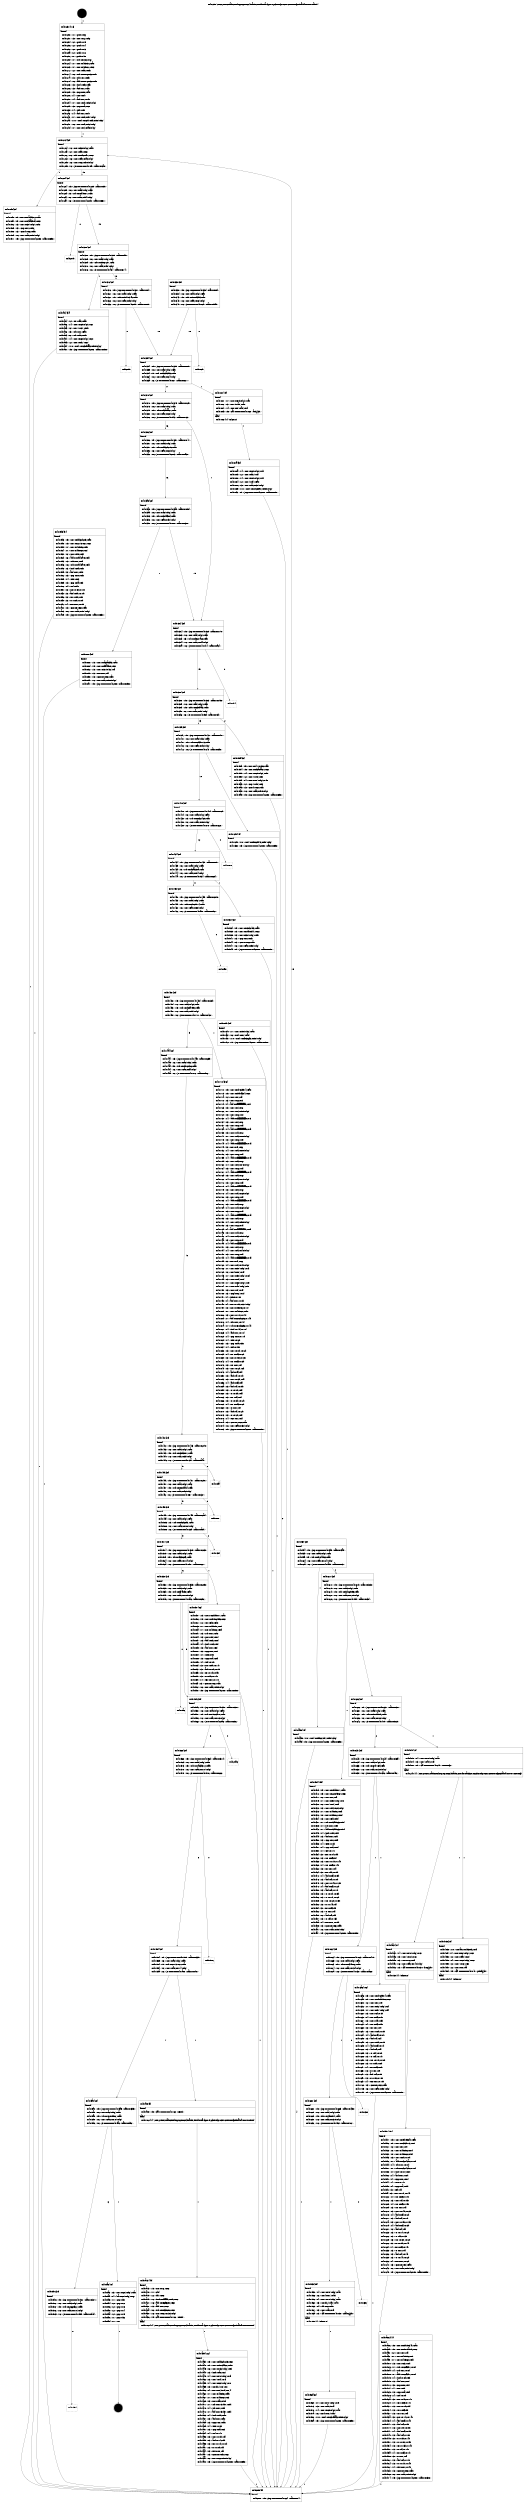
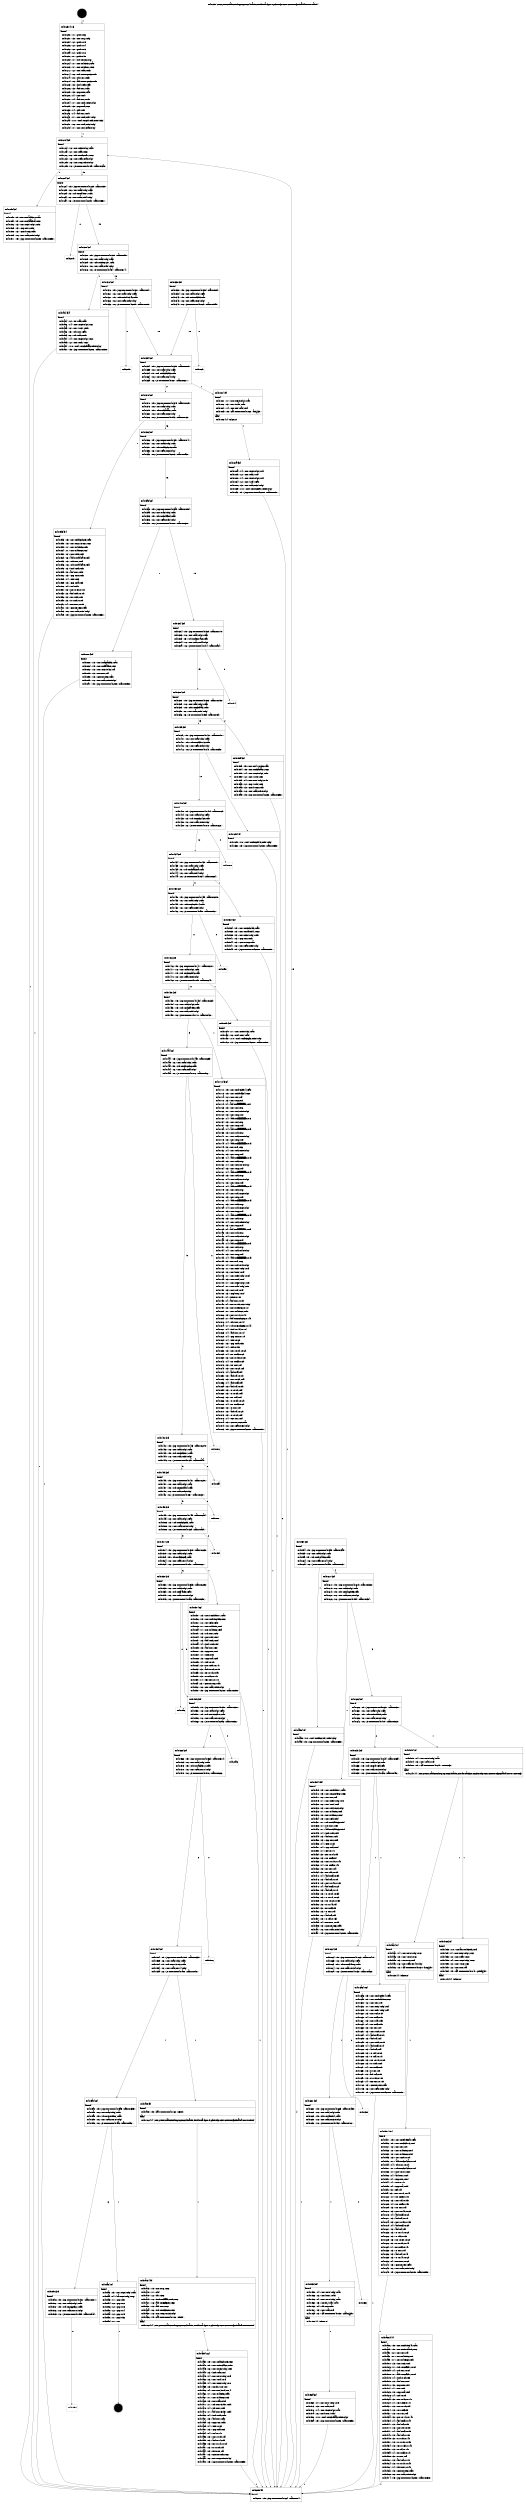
edge "0x401370 [28]" -> "0x4013c4 [28]": now "0x401370 [28]" -> "0x4019b3 [91]"
node "0x40146c [28]": added
node "0x401e1c": added
